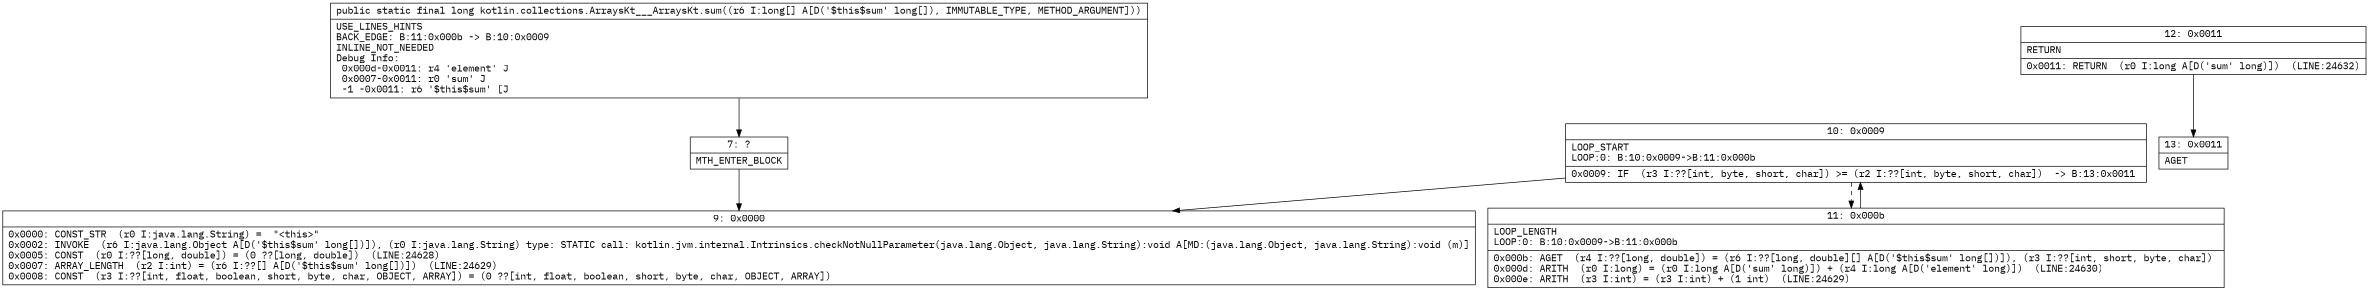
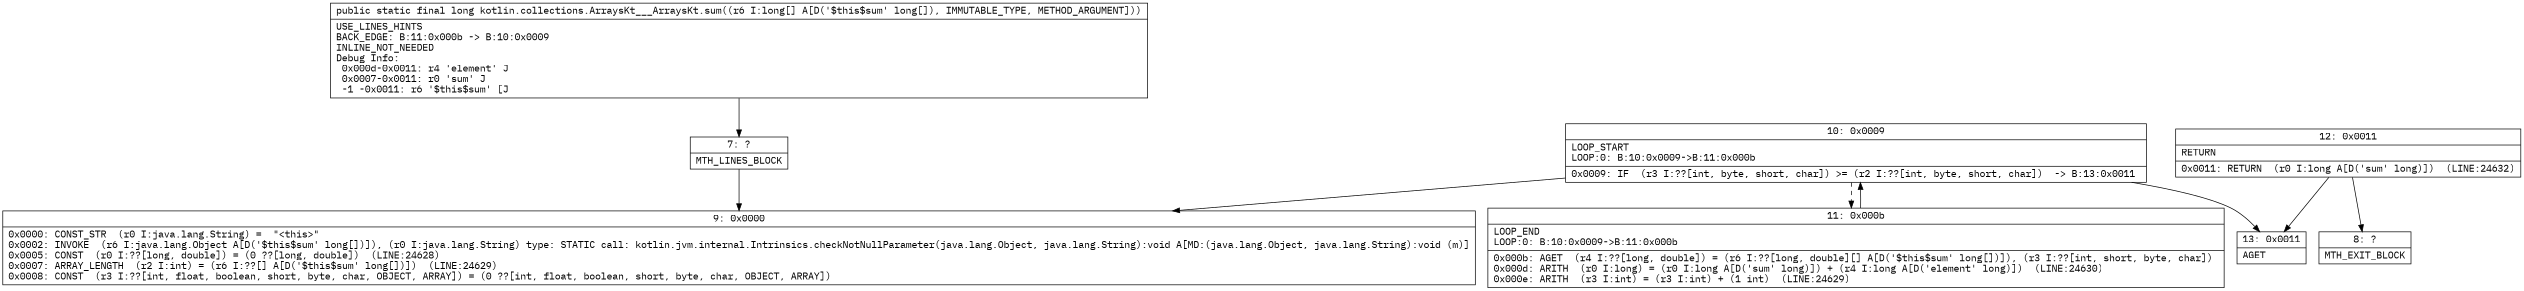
node "7: ?": text "MTH_ENTER_BLOCK" -> "MTH_LINES_BLOCK"
edge "10: 0x0009" -> "13: 0x0011": added
node "11: 0x000b": text "LOOP_LENGTH" -> "LOOP_END"
node "8: ?": added
